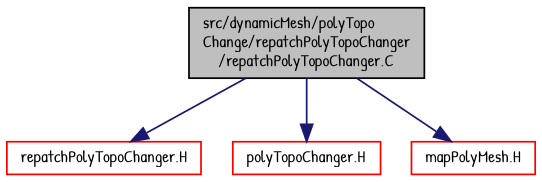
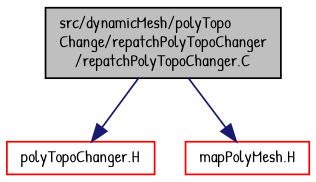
node "repatchPolyTopoChanger.H": removed
